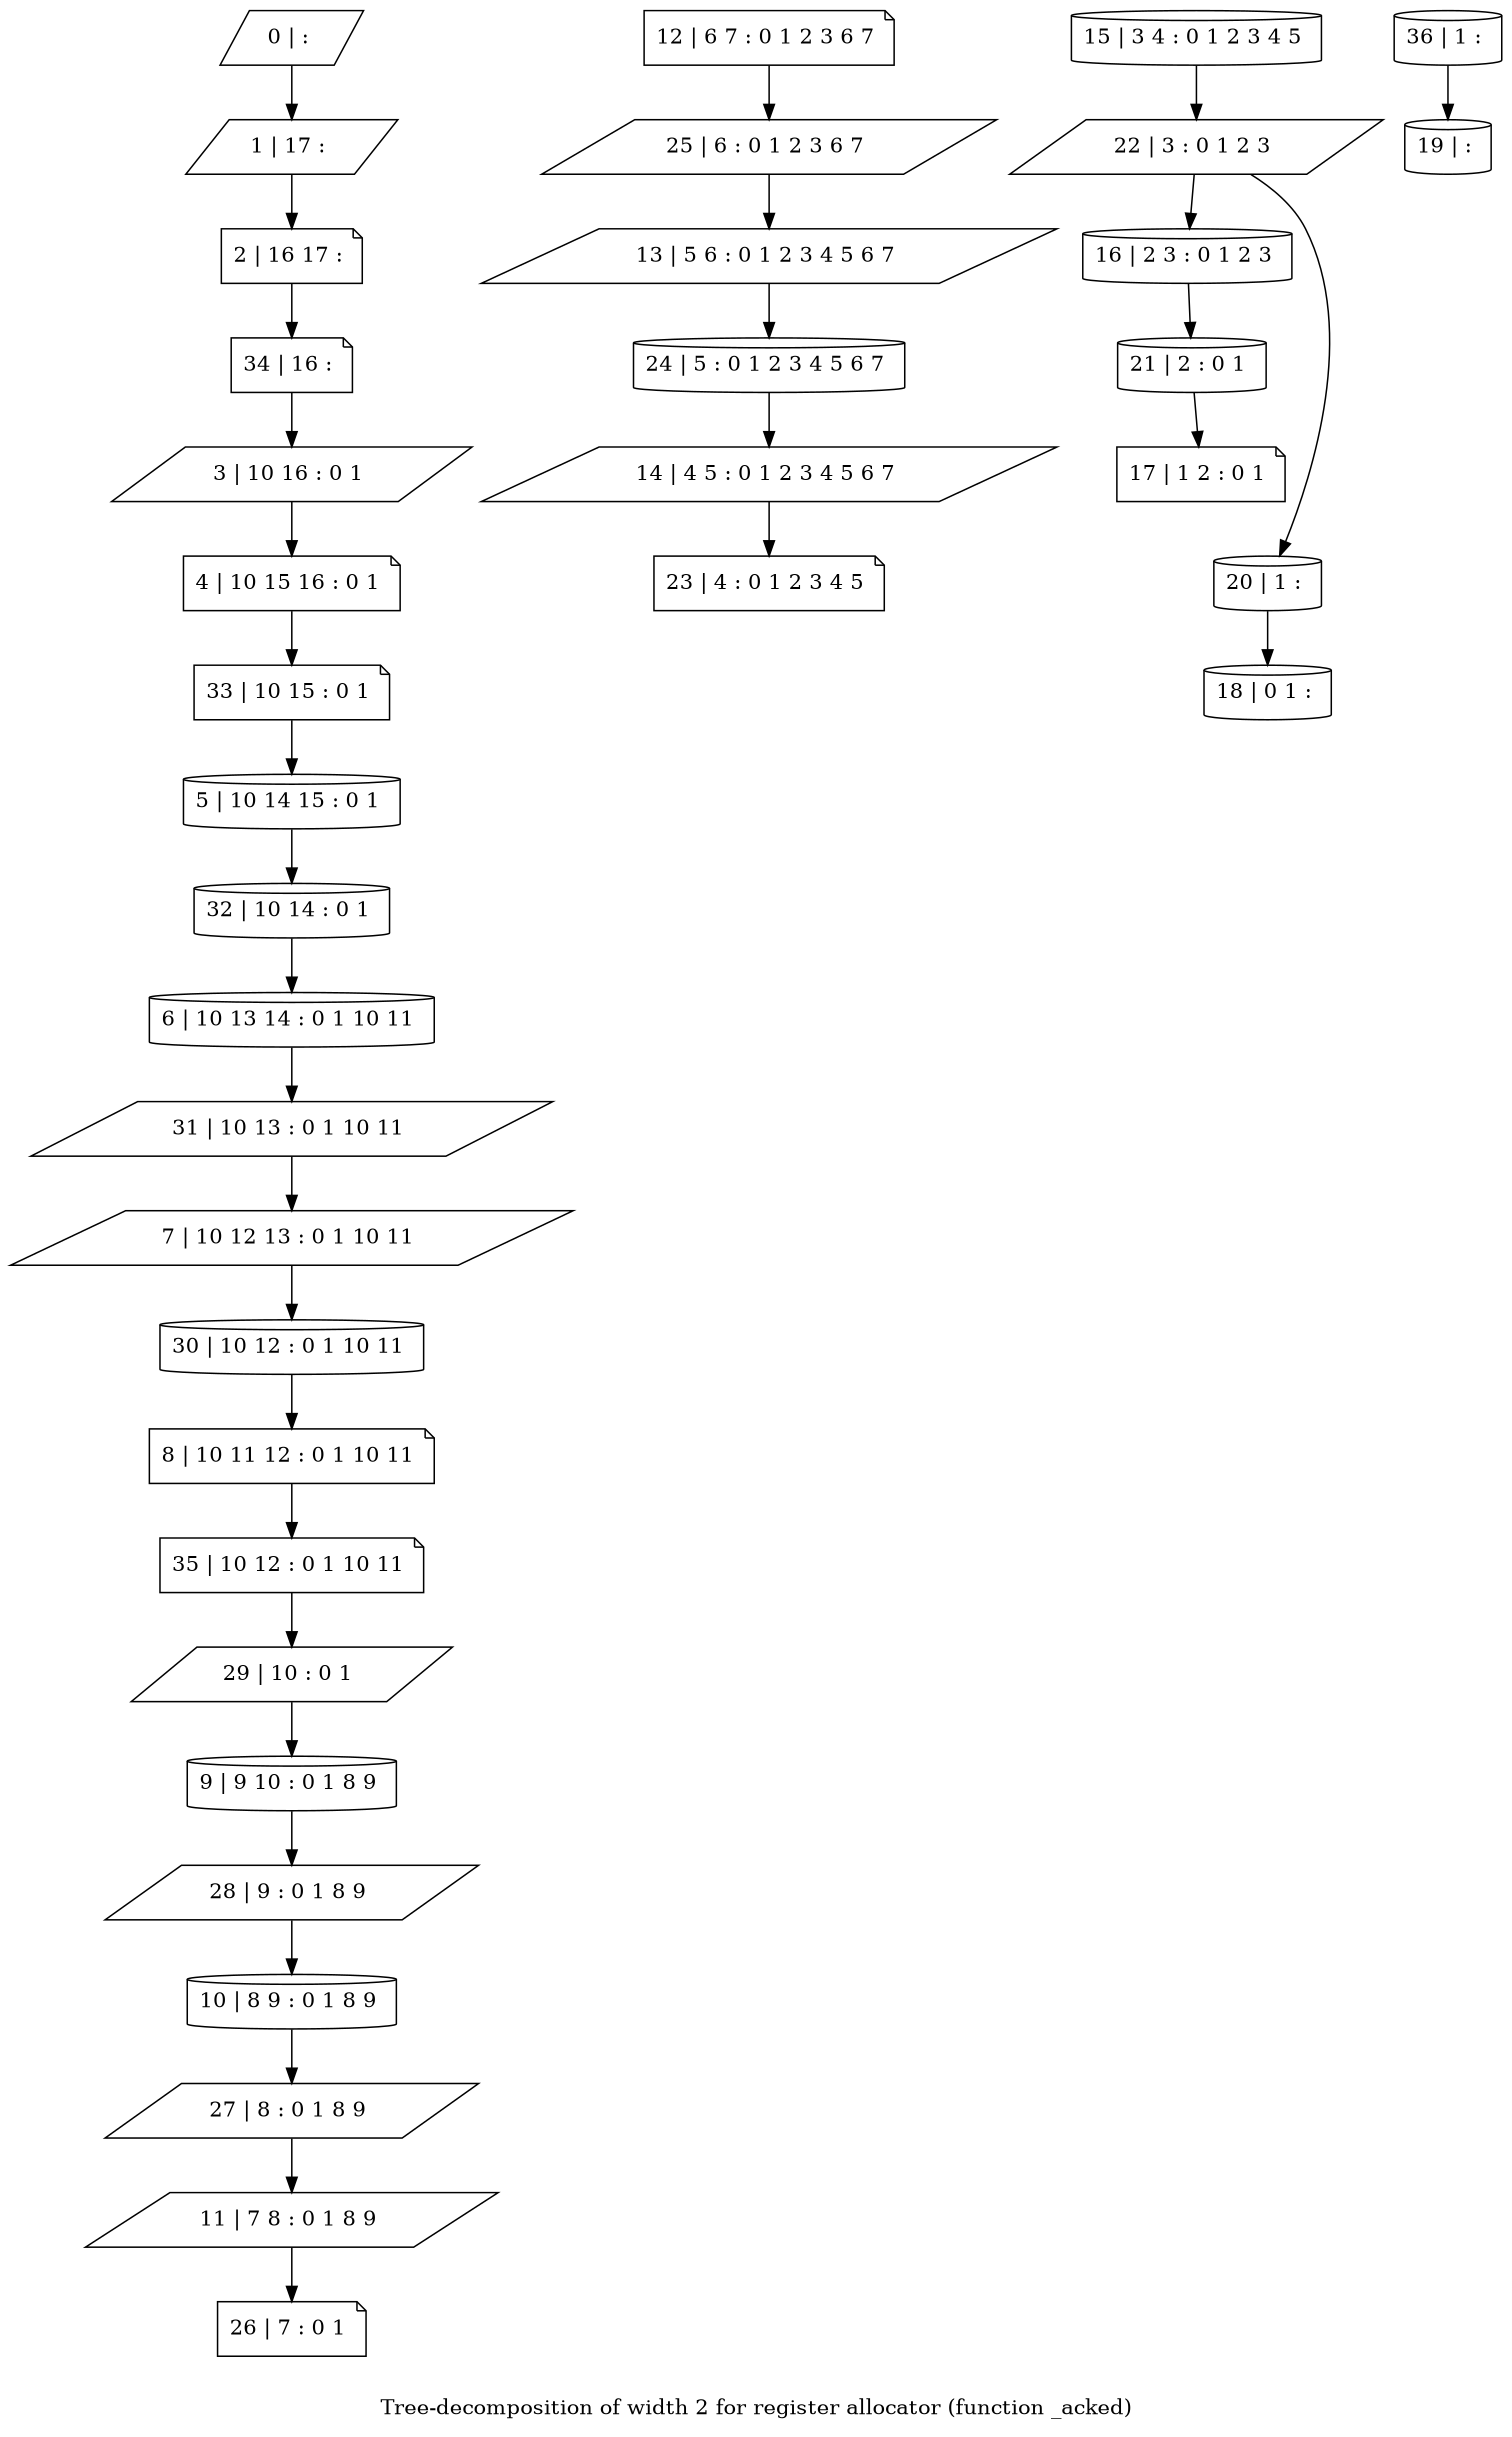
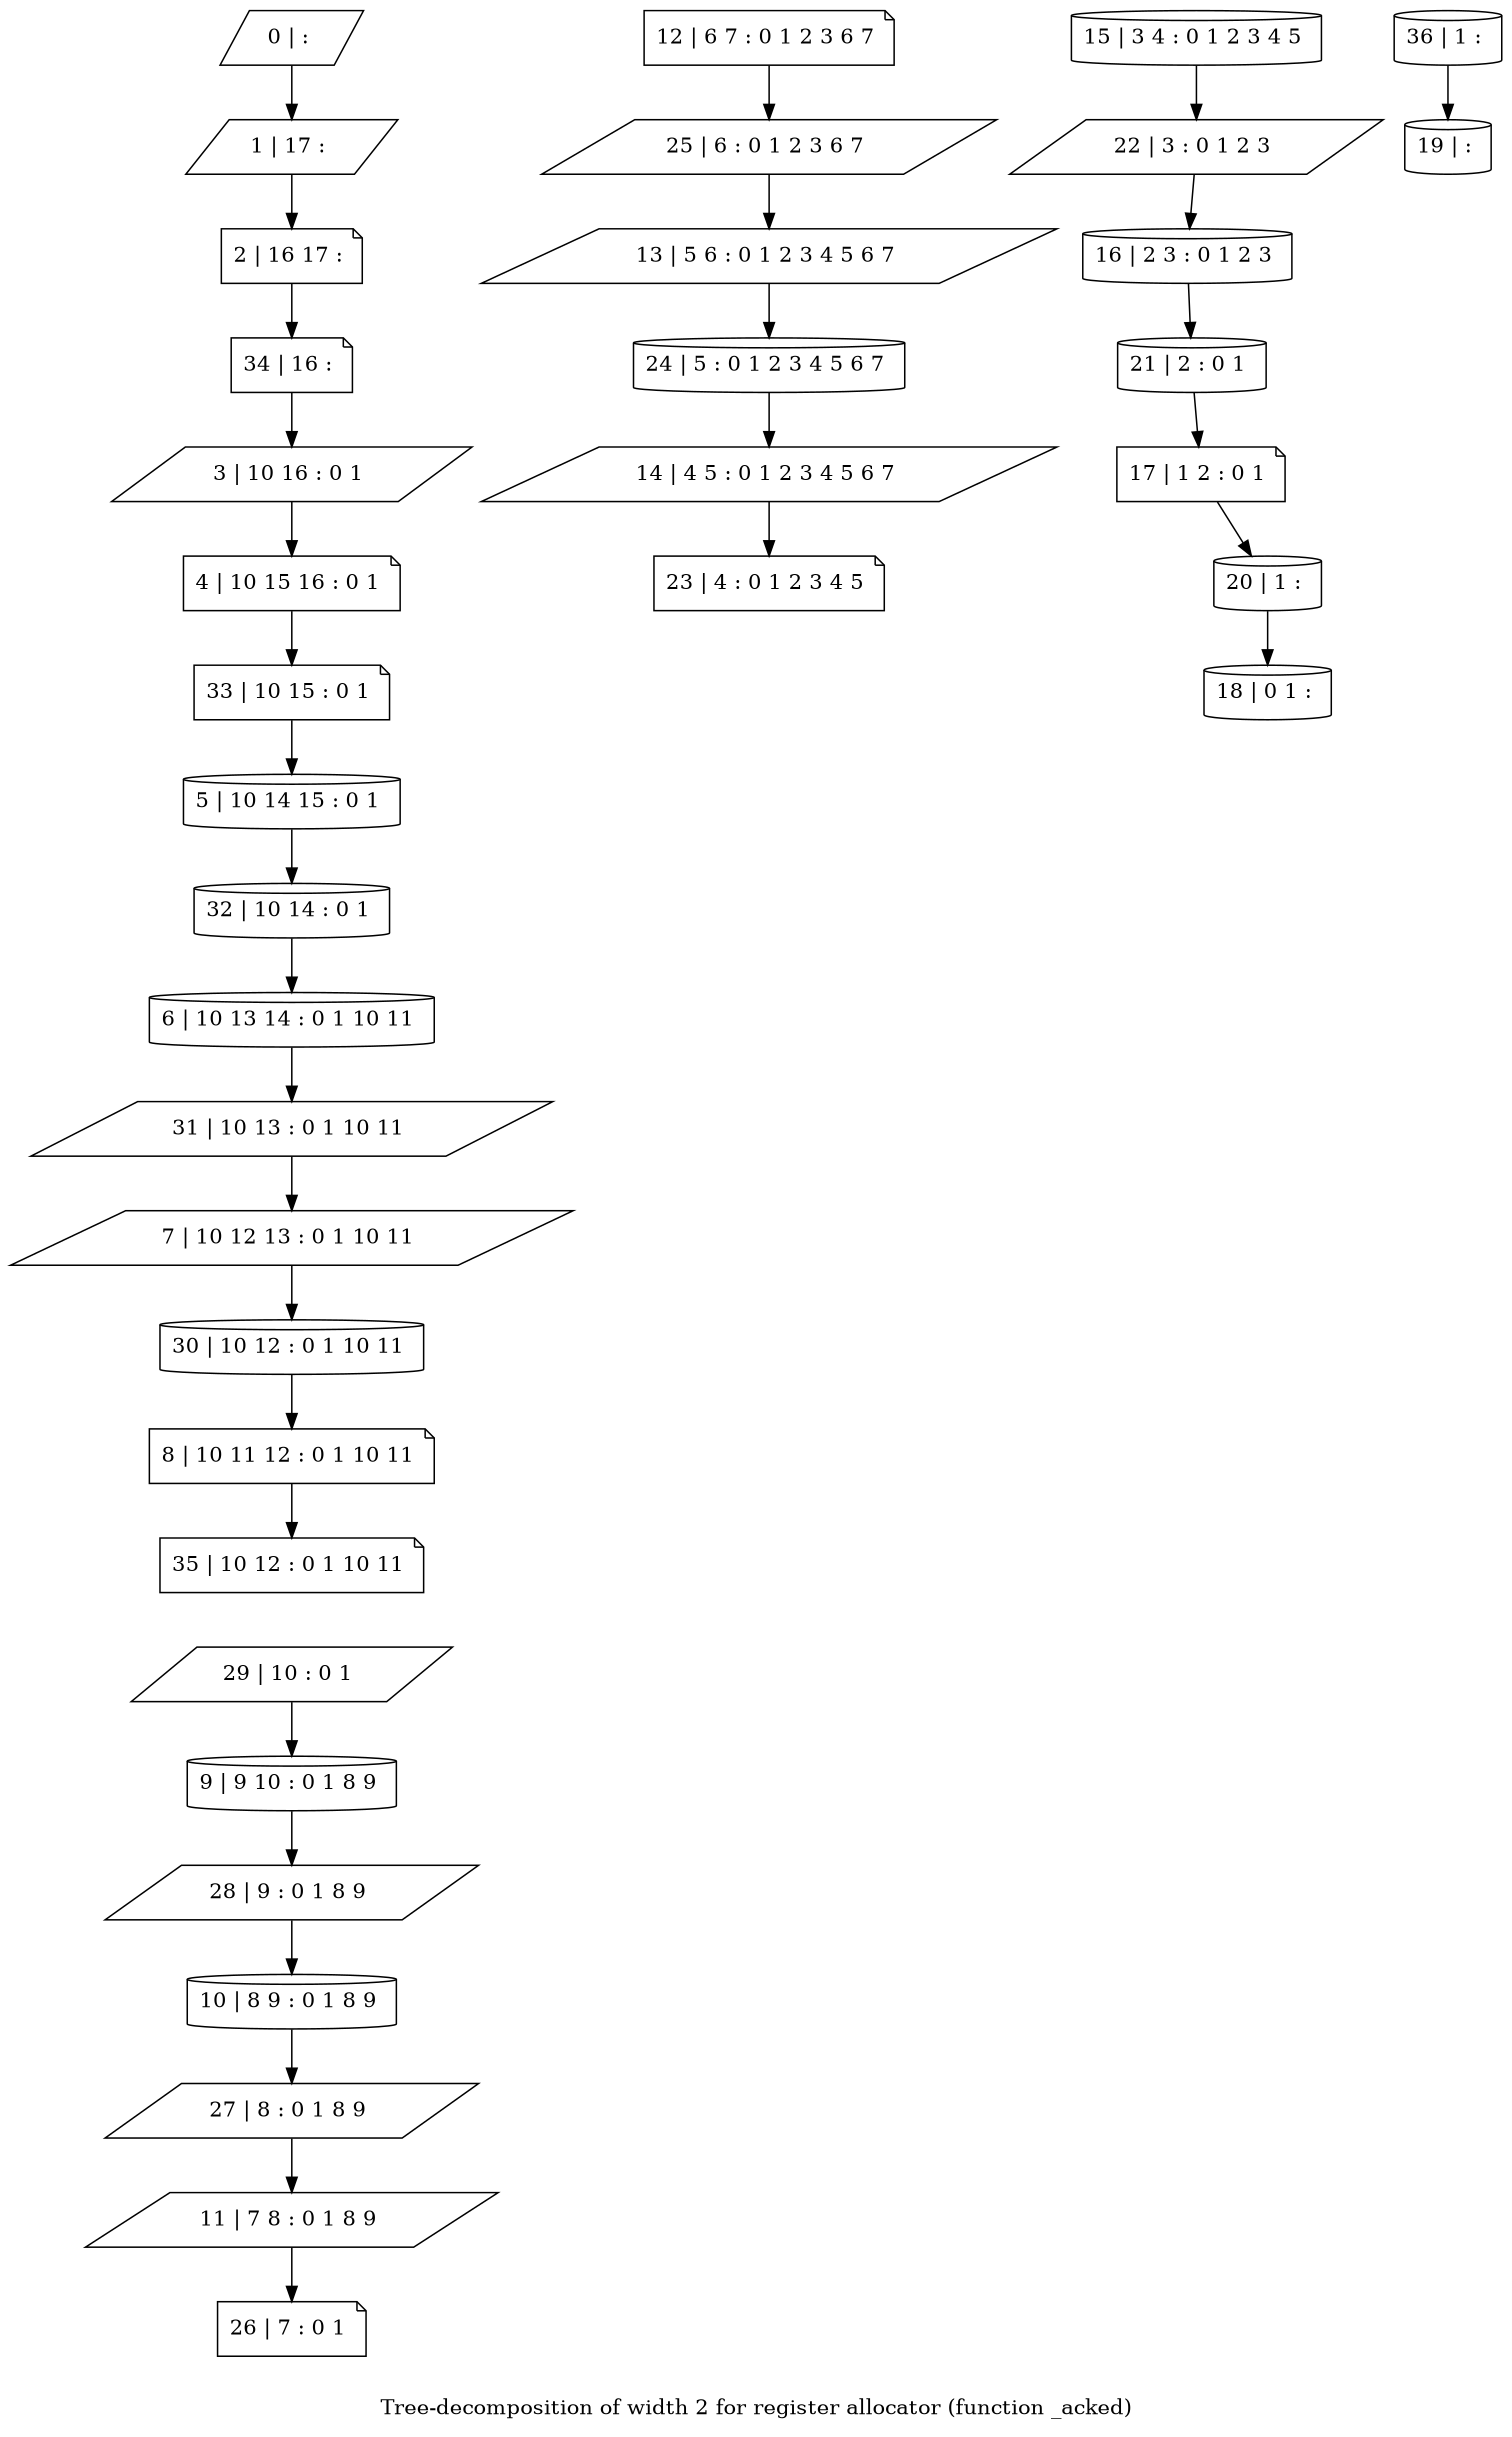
edge "22 | 3 : 0 1 2 3" -> "20 | 1 :": now "17 | 1 2 : 0 1" -> "20 | 1 :"
edge "35 | 10 12 : 0 1 10 11" -> "29 | 10 : 0 1": removed
